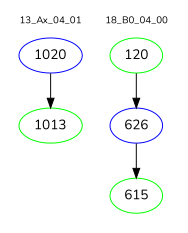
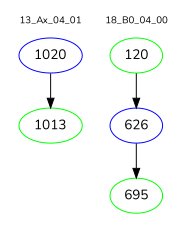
node "615": label "615" -> "695"
